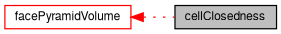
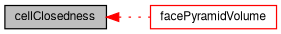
edge "cellClosedness" -> "facePyramidVolume": reversed
